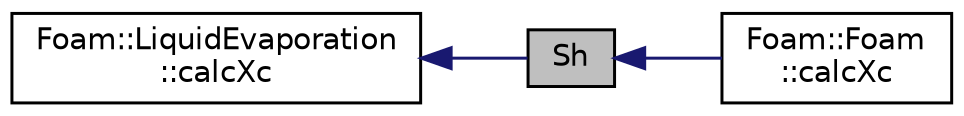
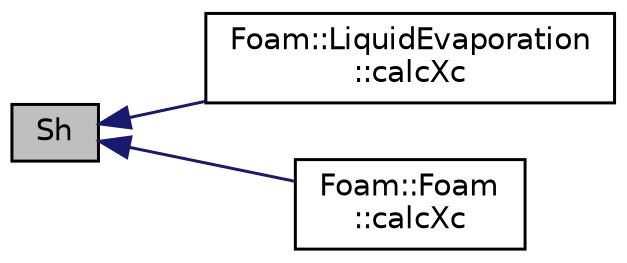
edge "Sh" -> "Foam::LiquidEvaporation ::calcXc": reversed
